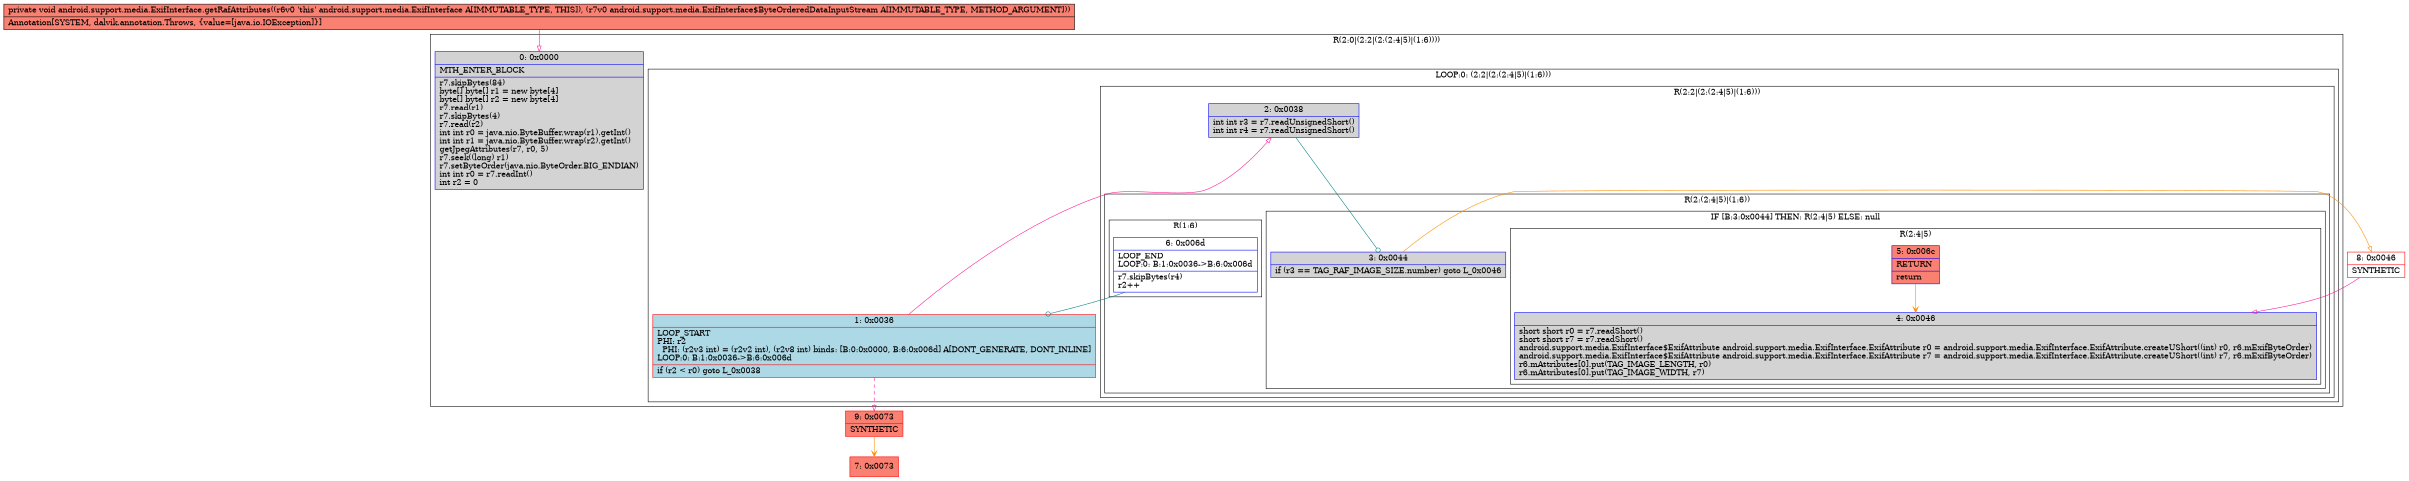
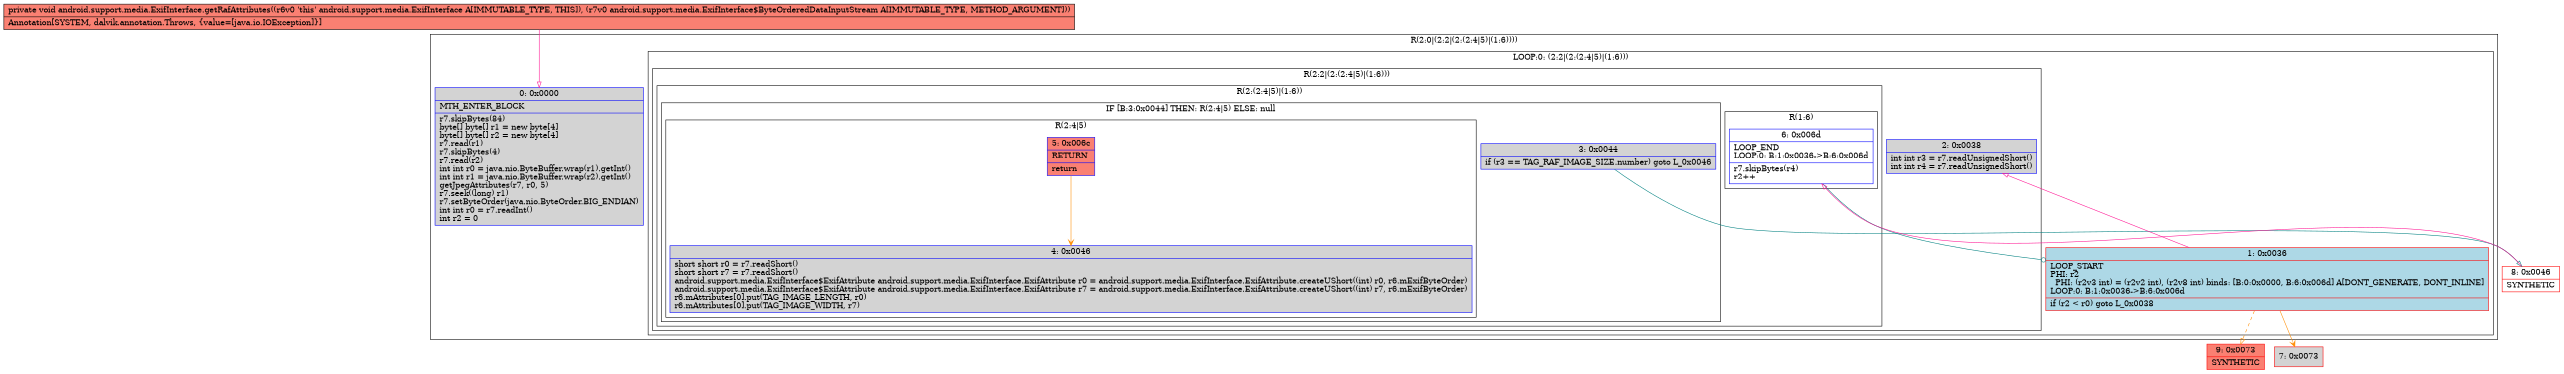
edge "2: 0x0038" -> "3: 0x0044": removed
edge "3: 0x0044" -> "8: 0x0046": color darkorange -> teal
edge "8: 0x0046" -> "4: 0x0046": now "8: 0x0046" -> "6: 0x006d"
edge "1: 0x0036" -> "9: 0x0073": color deeppink -> darkorange
edge "9: 0x0073" -> "7: 0x0073": now "1: 0x0036" -> "7: 0x0073"
node "7: 0x0073": fillcolor salmon -> lightgrey
